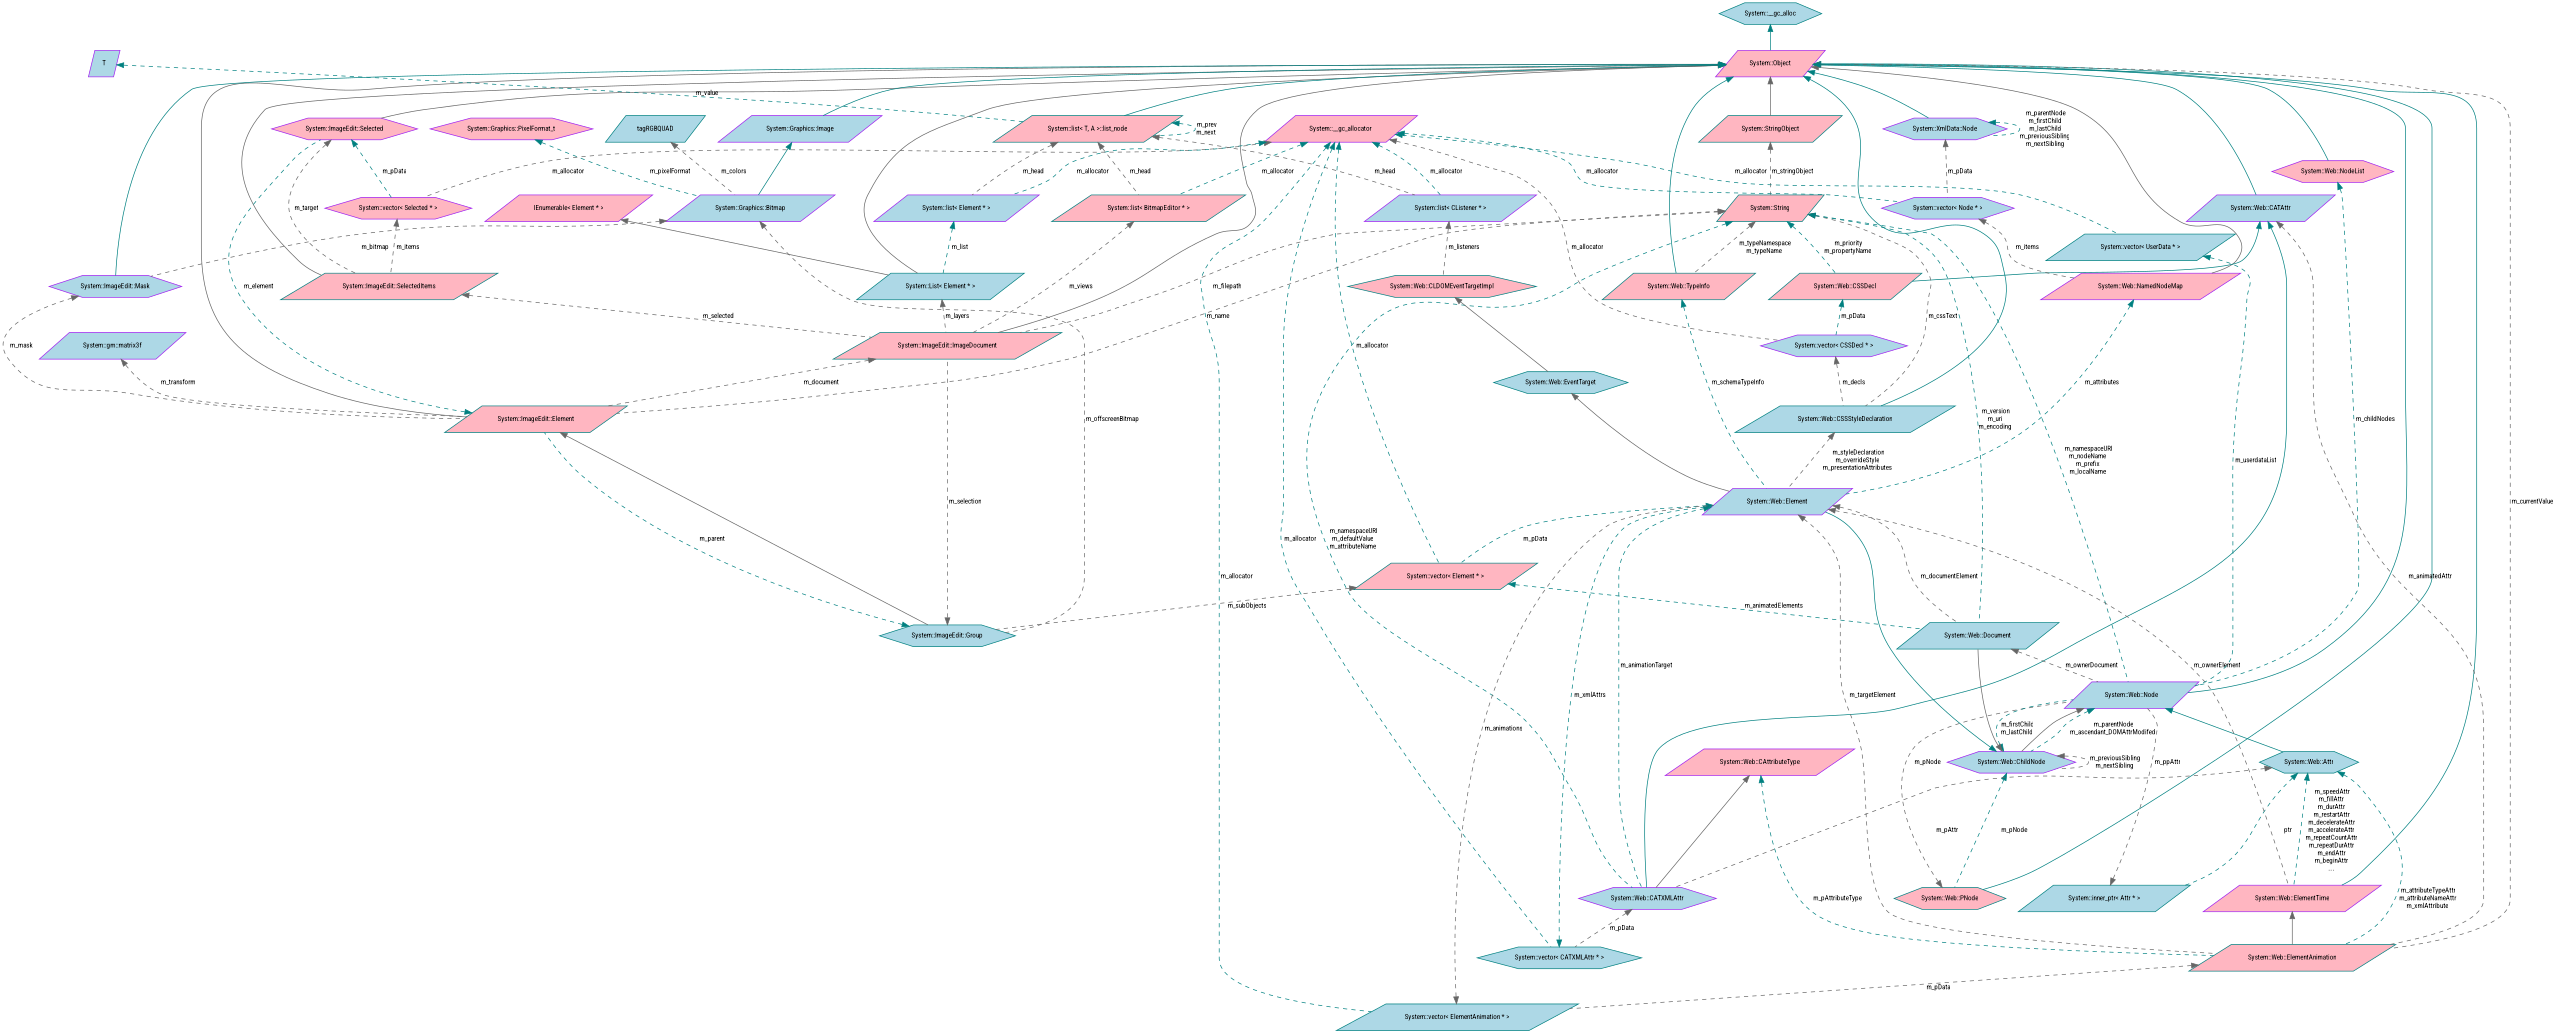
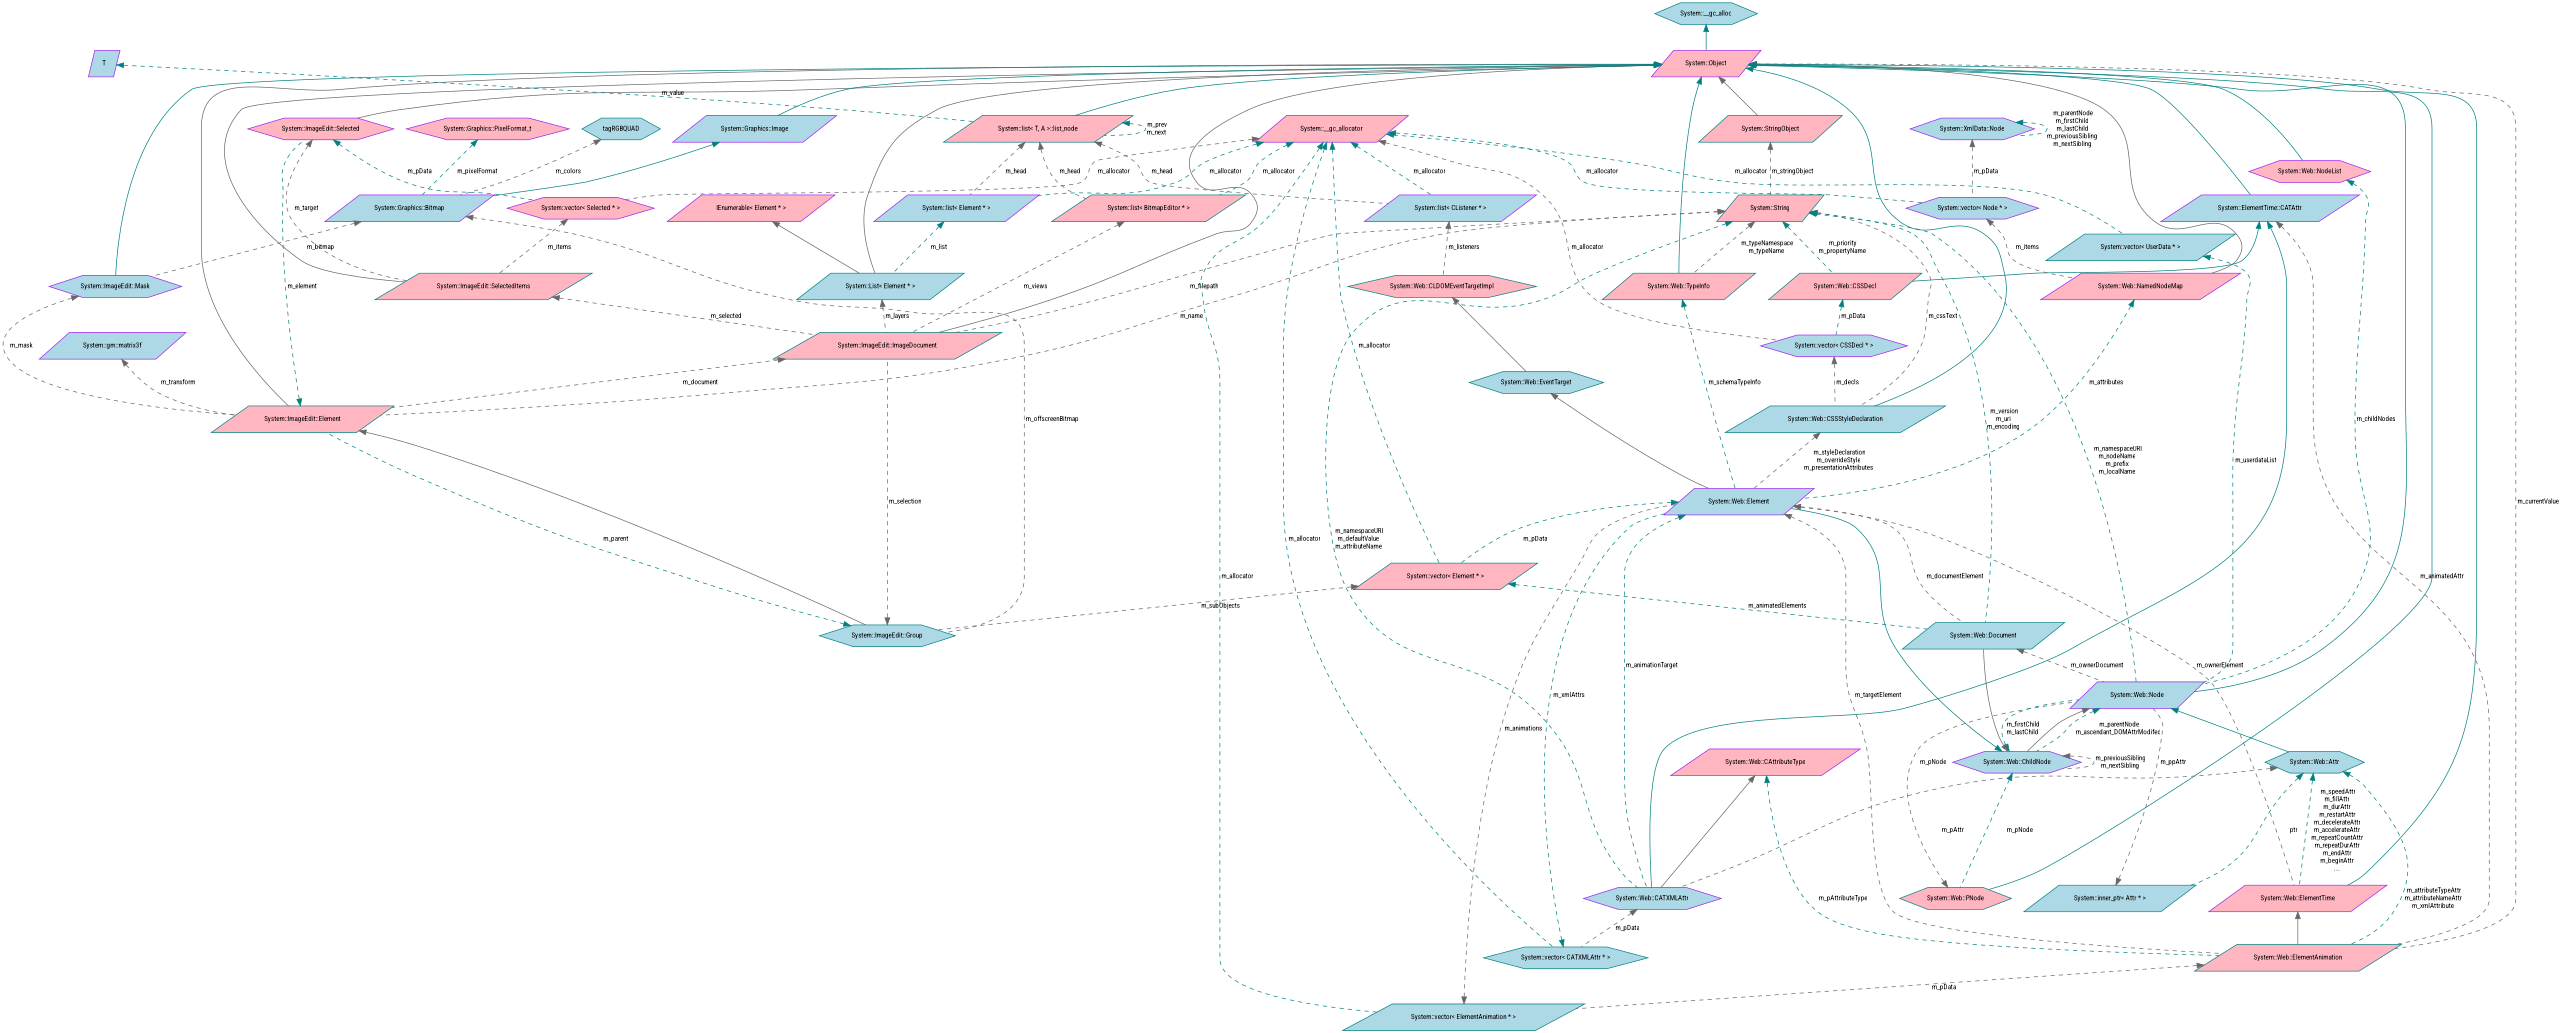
edge "System::XmlData::Node" -> "System::Object": removed
node "tagRGBQUAD": shape parallelogram -> hexagon
node "System::Web::CATAttr": label "System::Web::CATAttr" -> "System::ElementTime::CATAttr"
